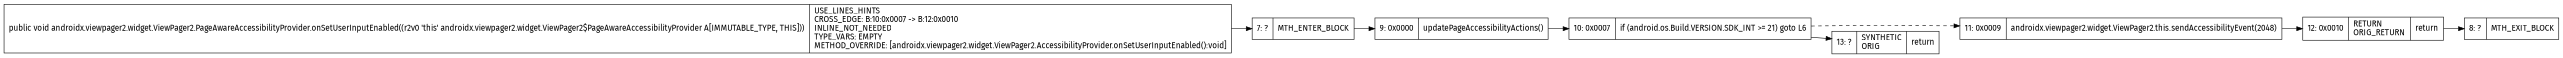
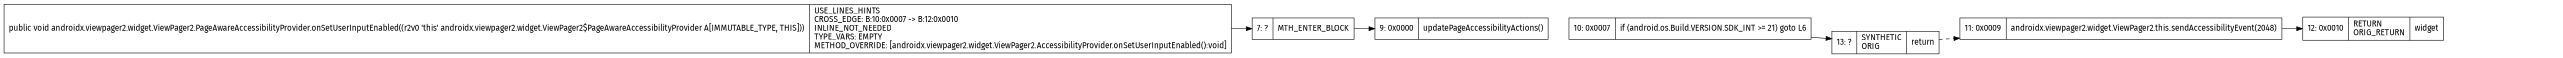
edge "10: 0x0007" -> "11: 0x0009": now "13: ?" -> "11: 0x0009"
node "12: 0x0010": text "return" -> "widget"
edge "9: 0x0000" -> "10: 0x0007": removed
node "8: ?": removed
